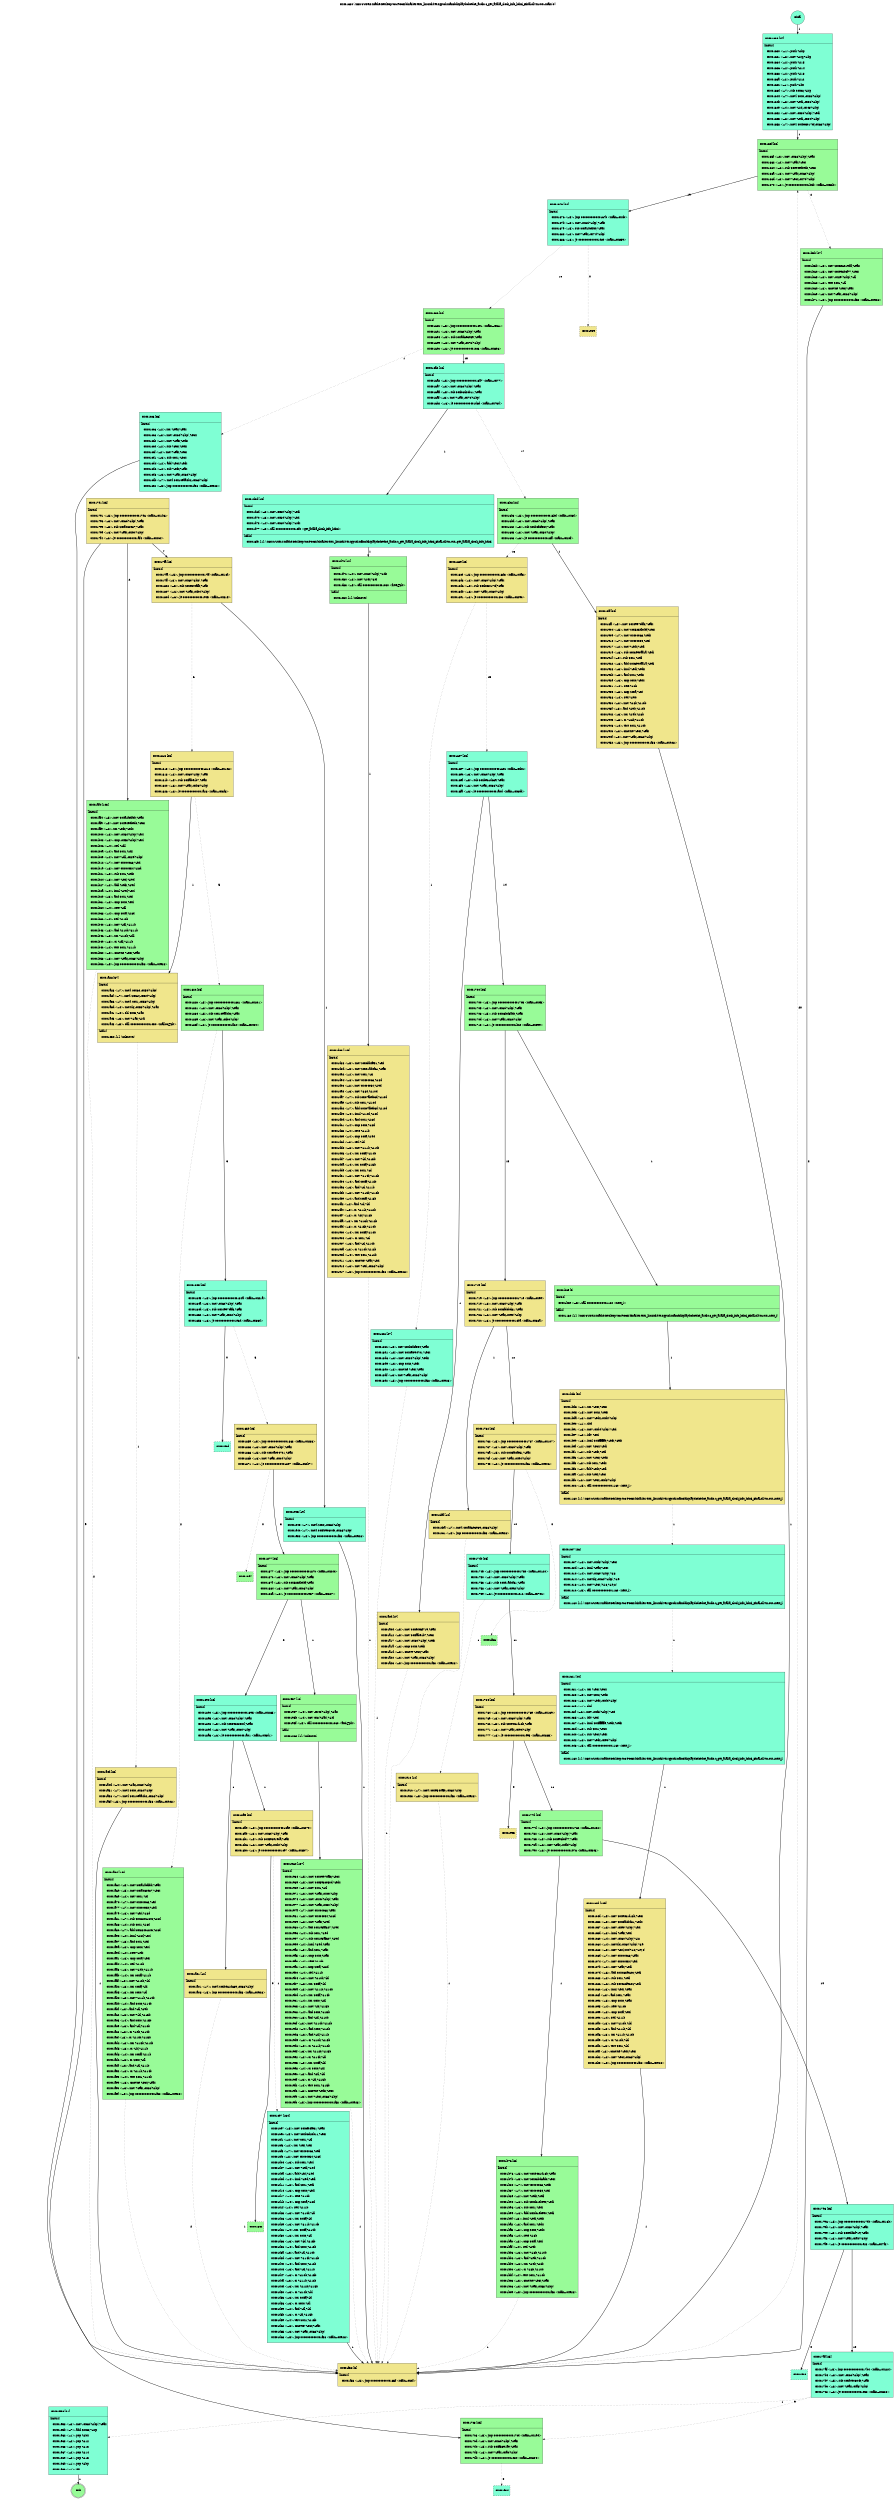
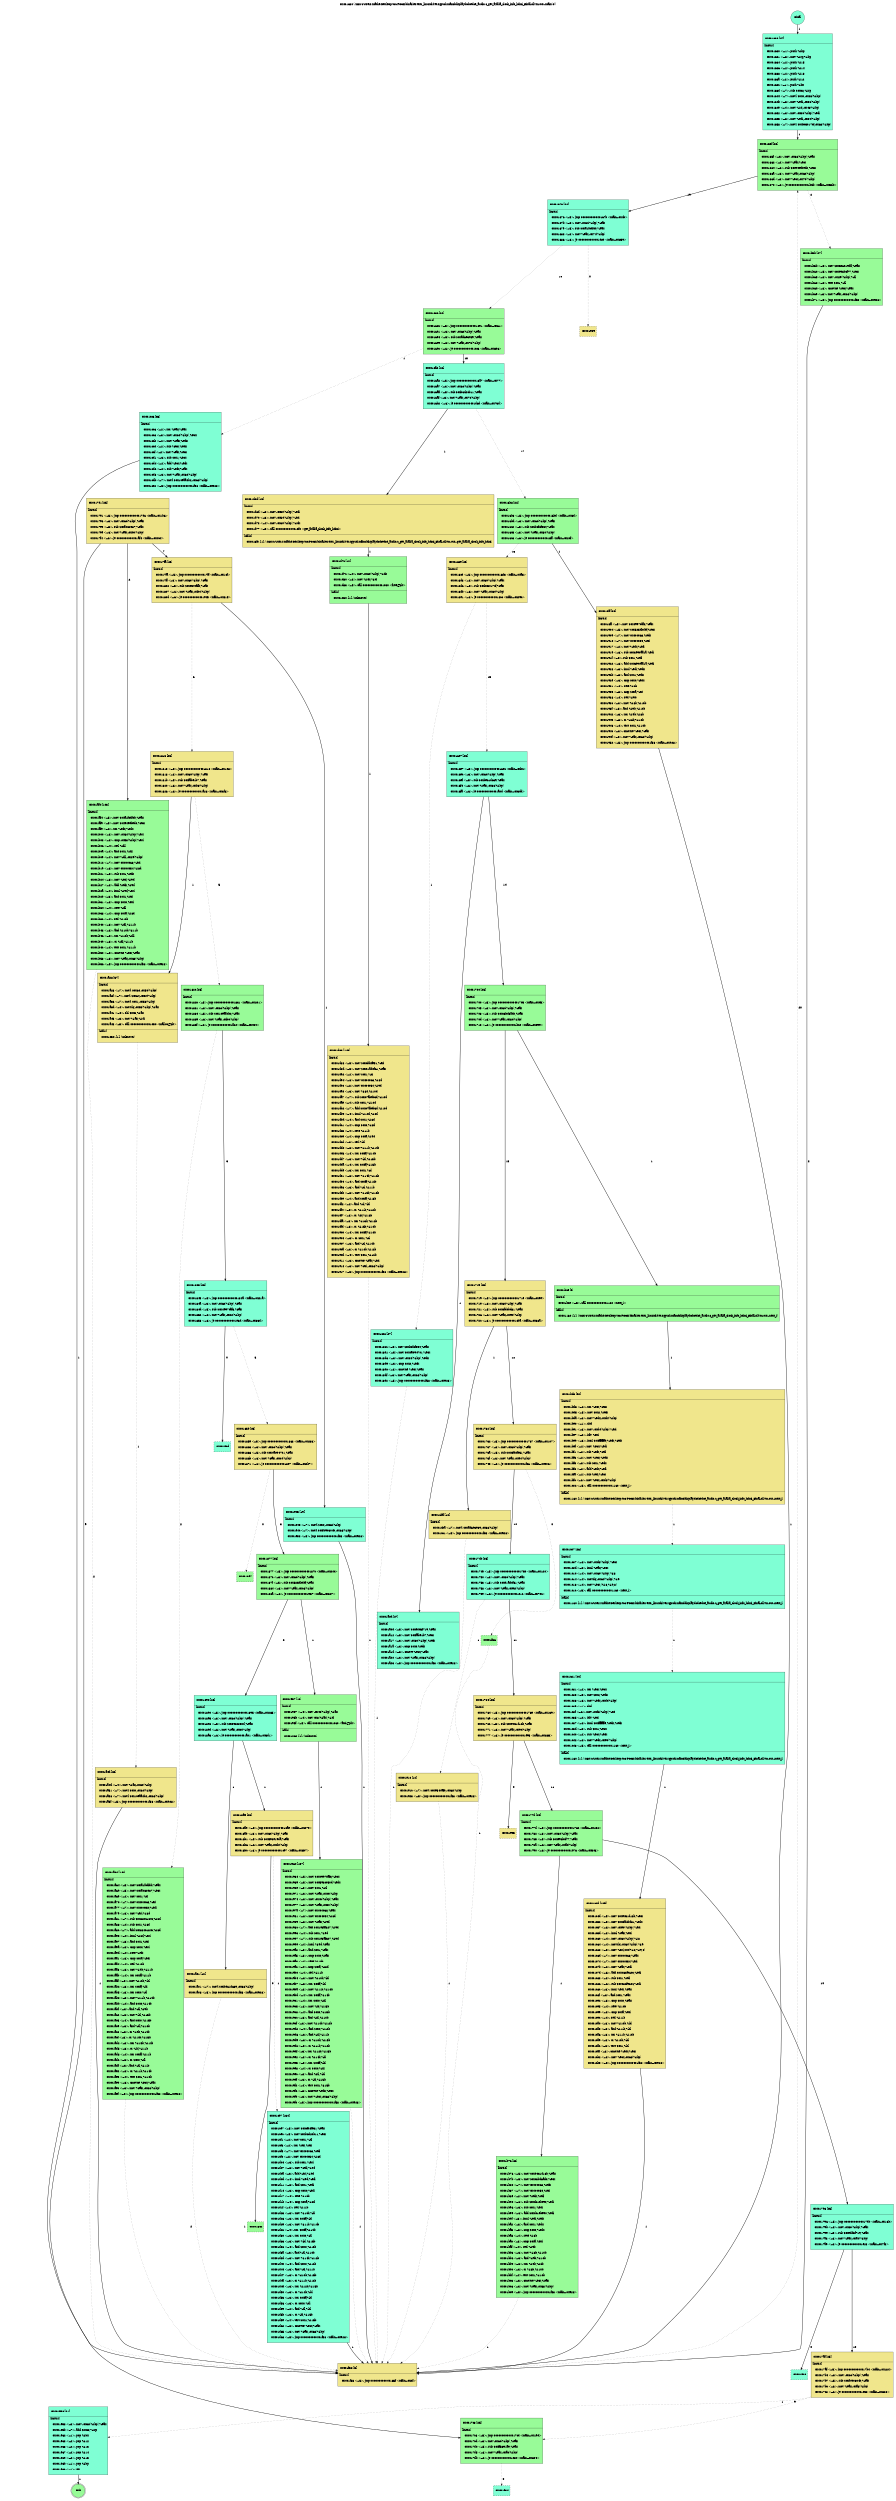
node "0x401d6d [15]": fillcolor aquamarine -> khaki
node "0x401a0d [27]": fillcolor khaki -> aquamarine
edge "0x401a0d [27]" -> "0x401f58 [5]": now "0x401f36" -> "0x401f58 [5]"
node "0x4017af [25]": fillcolor aquamarine -> khaki
